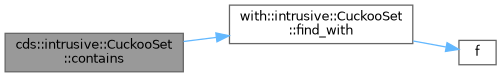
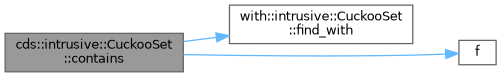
edge "with::intrusive::CuckooSet ::find_with" -> "f": now "cds::intrusive::CuckooSet ::contains" -> "f"
